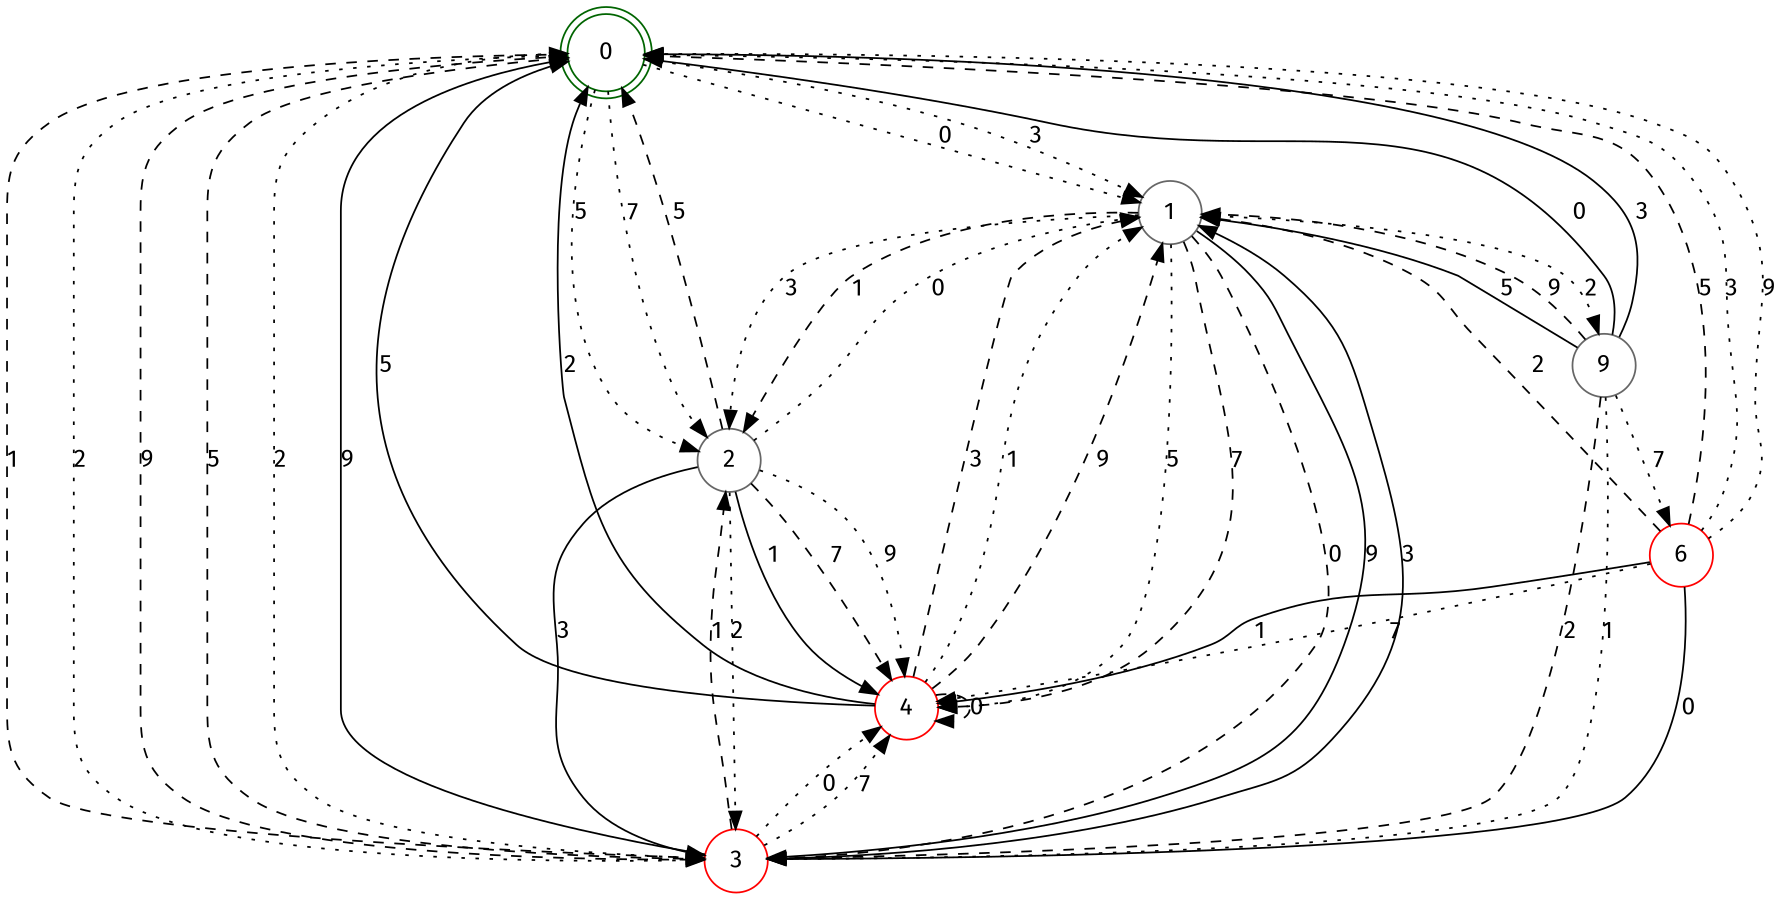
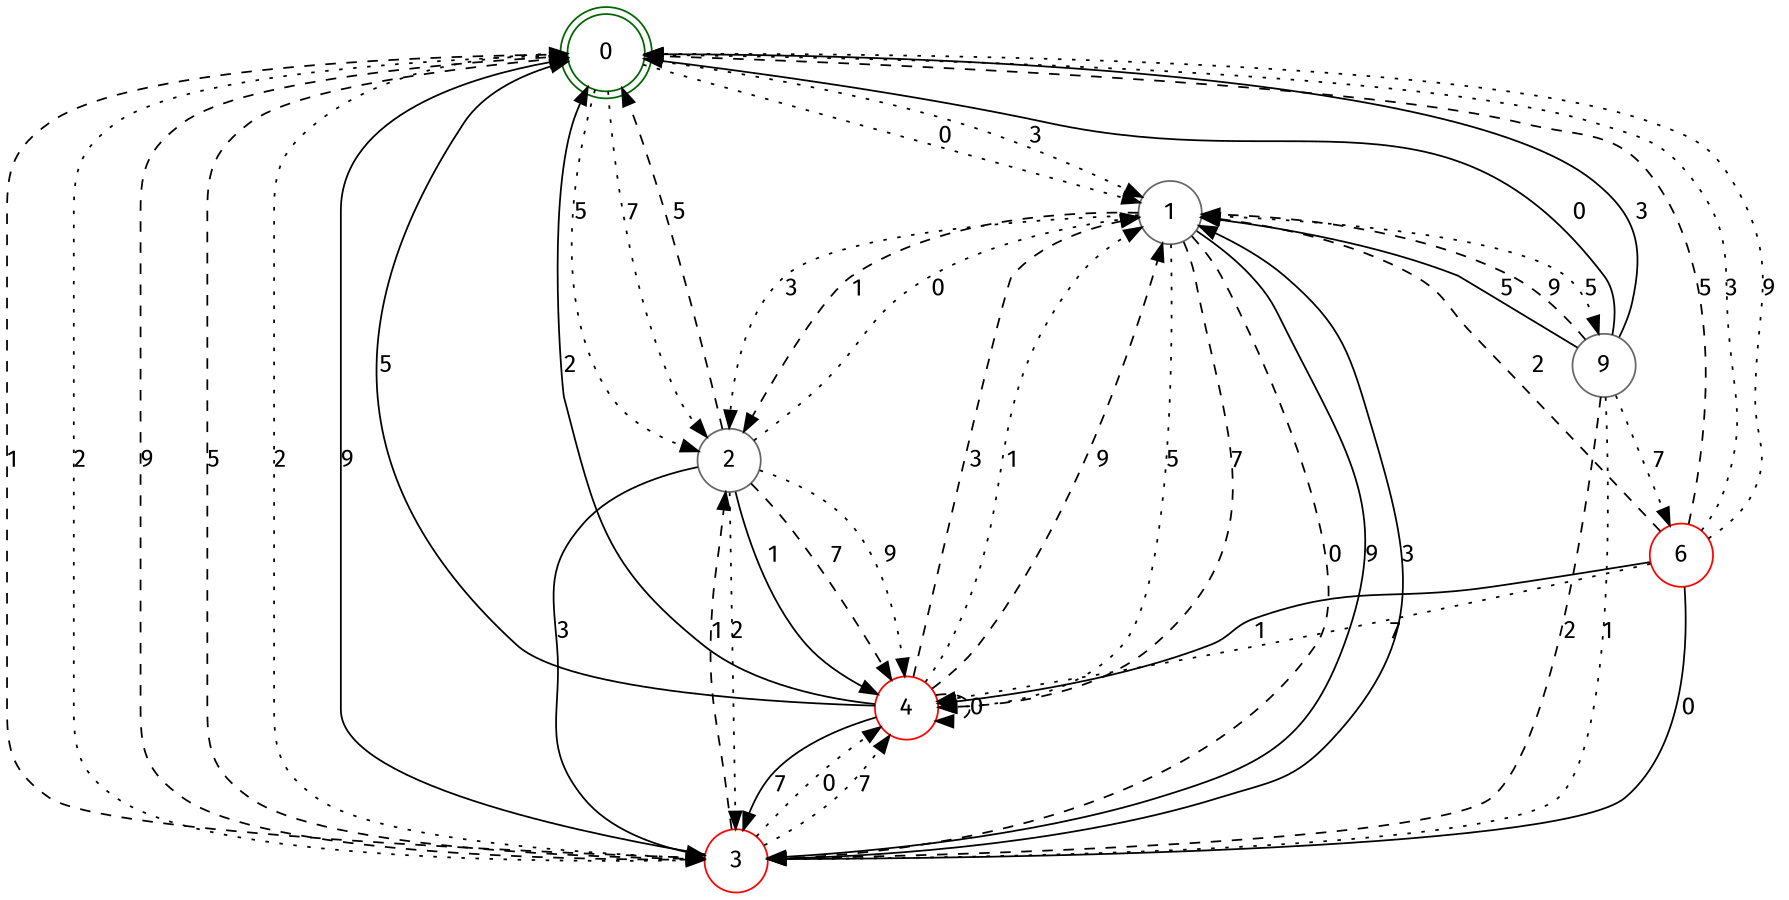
edge "1" -> "9": label "2" -> "5"
edge "4" -> "3": added, label "7"
